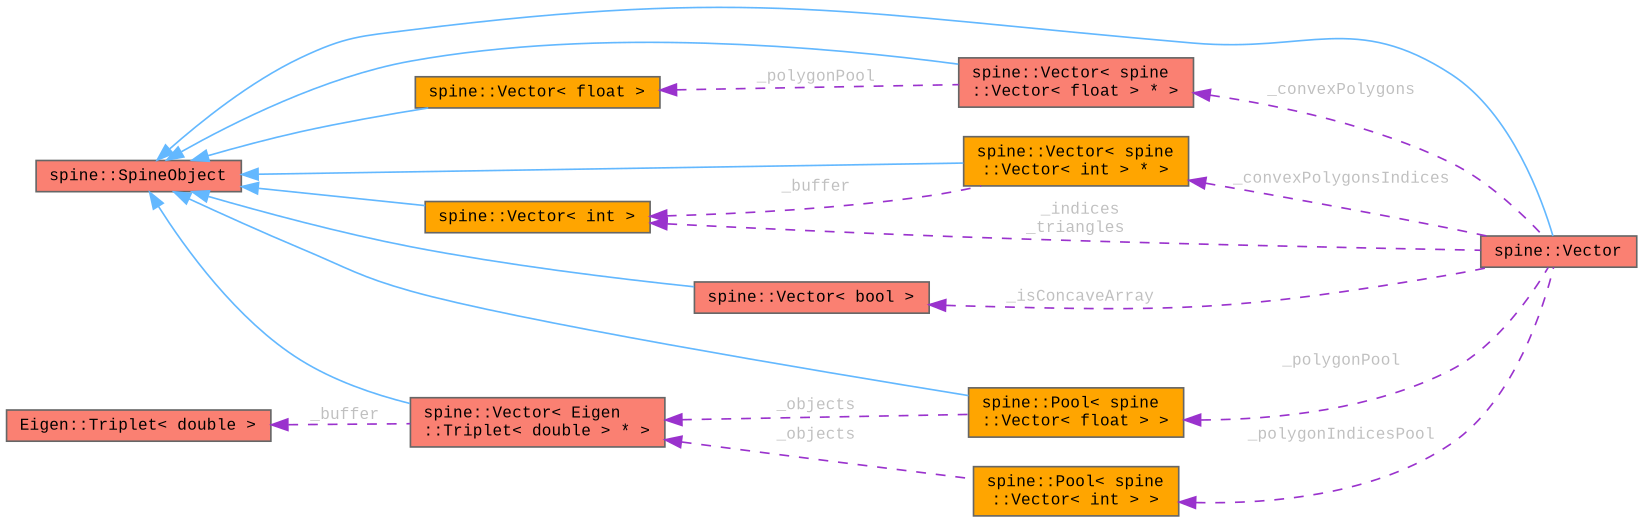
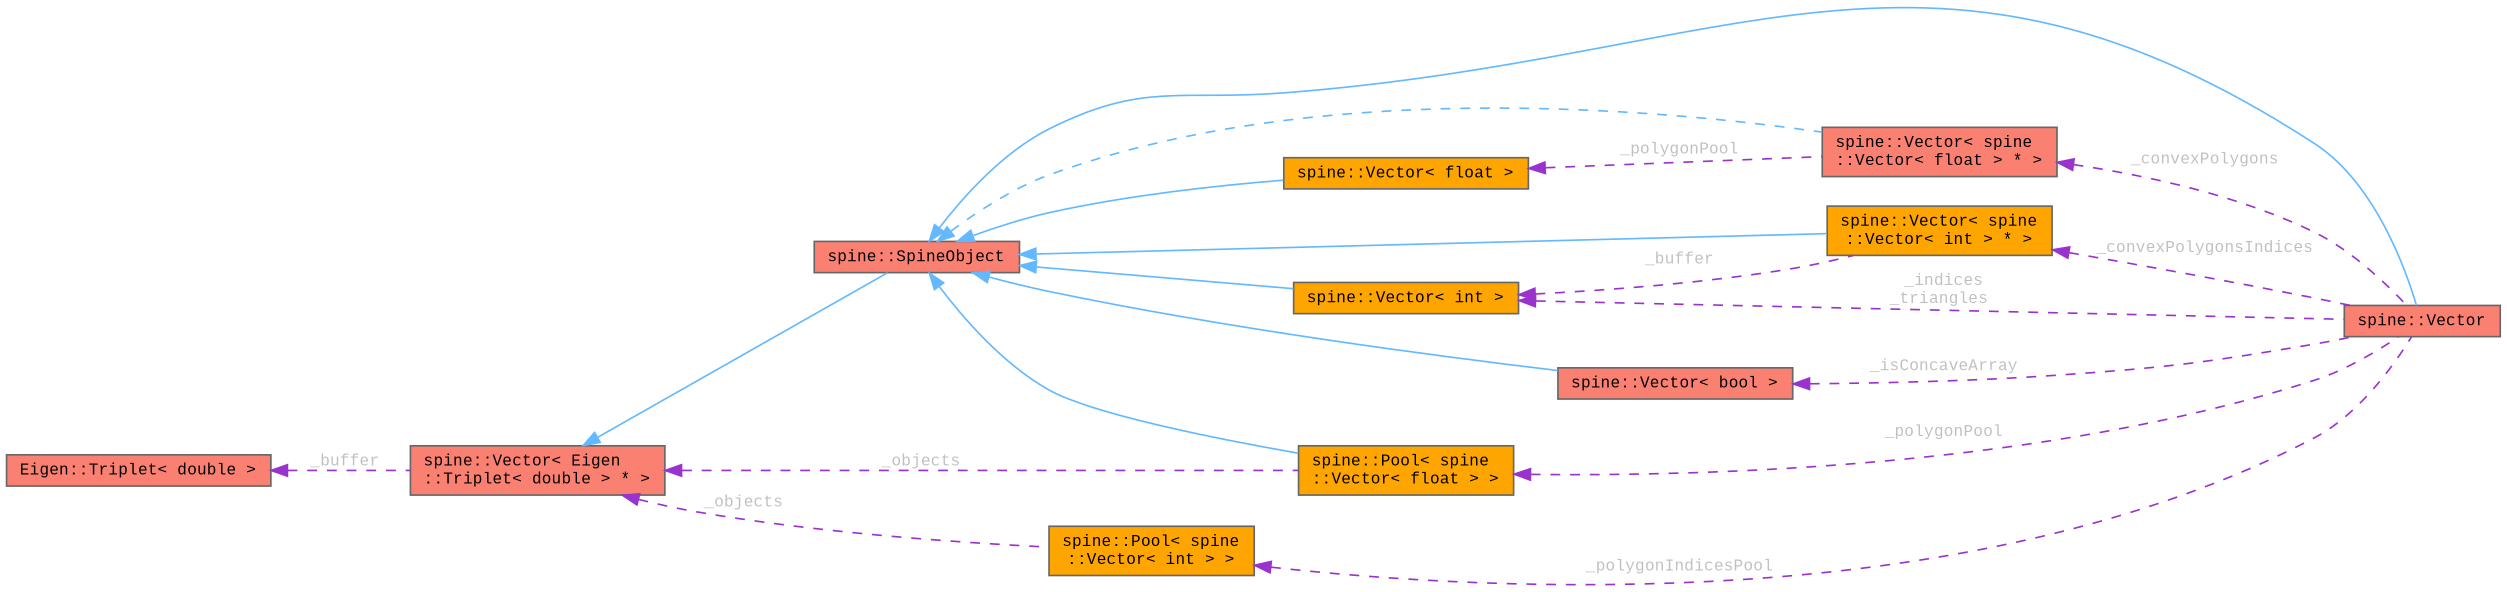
edge "spine::Vector< spine ::Vector< float > * >" -> "spine::SpineObject": style solid -> dashed
edge "spine::Vector< Eigen ::Triplet< double > * >" -> "spine::SpineObject": reversed
